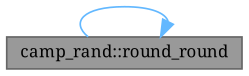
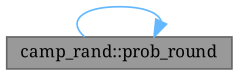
node "camp_rand::round_round": label "camp_rand::round_round" -> "camp_rand::prob_round"
